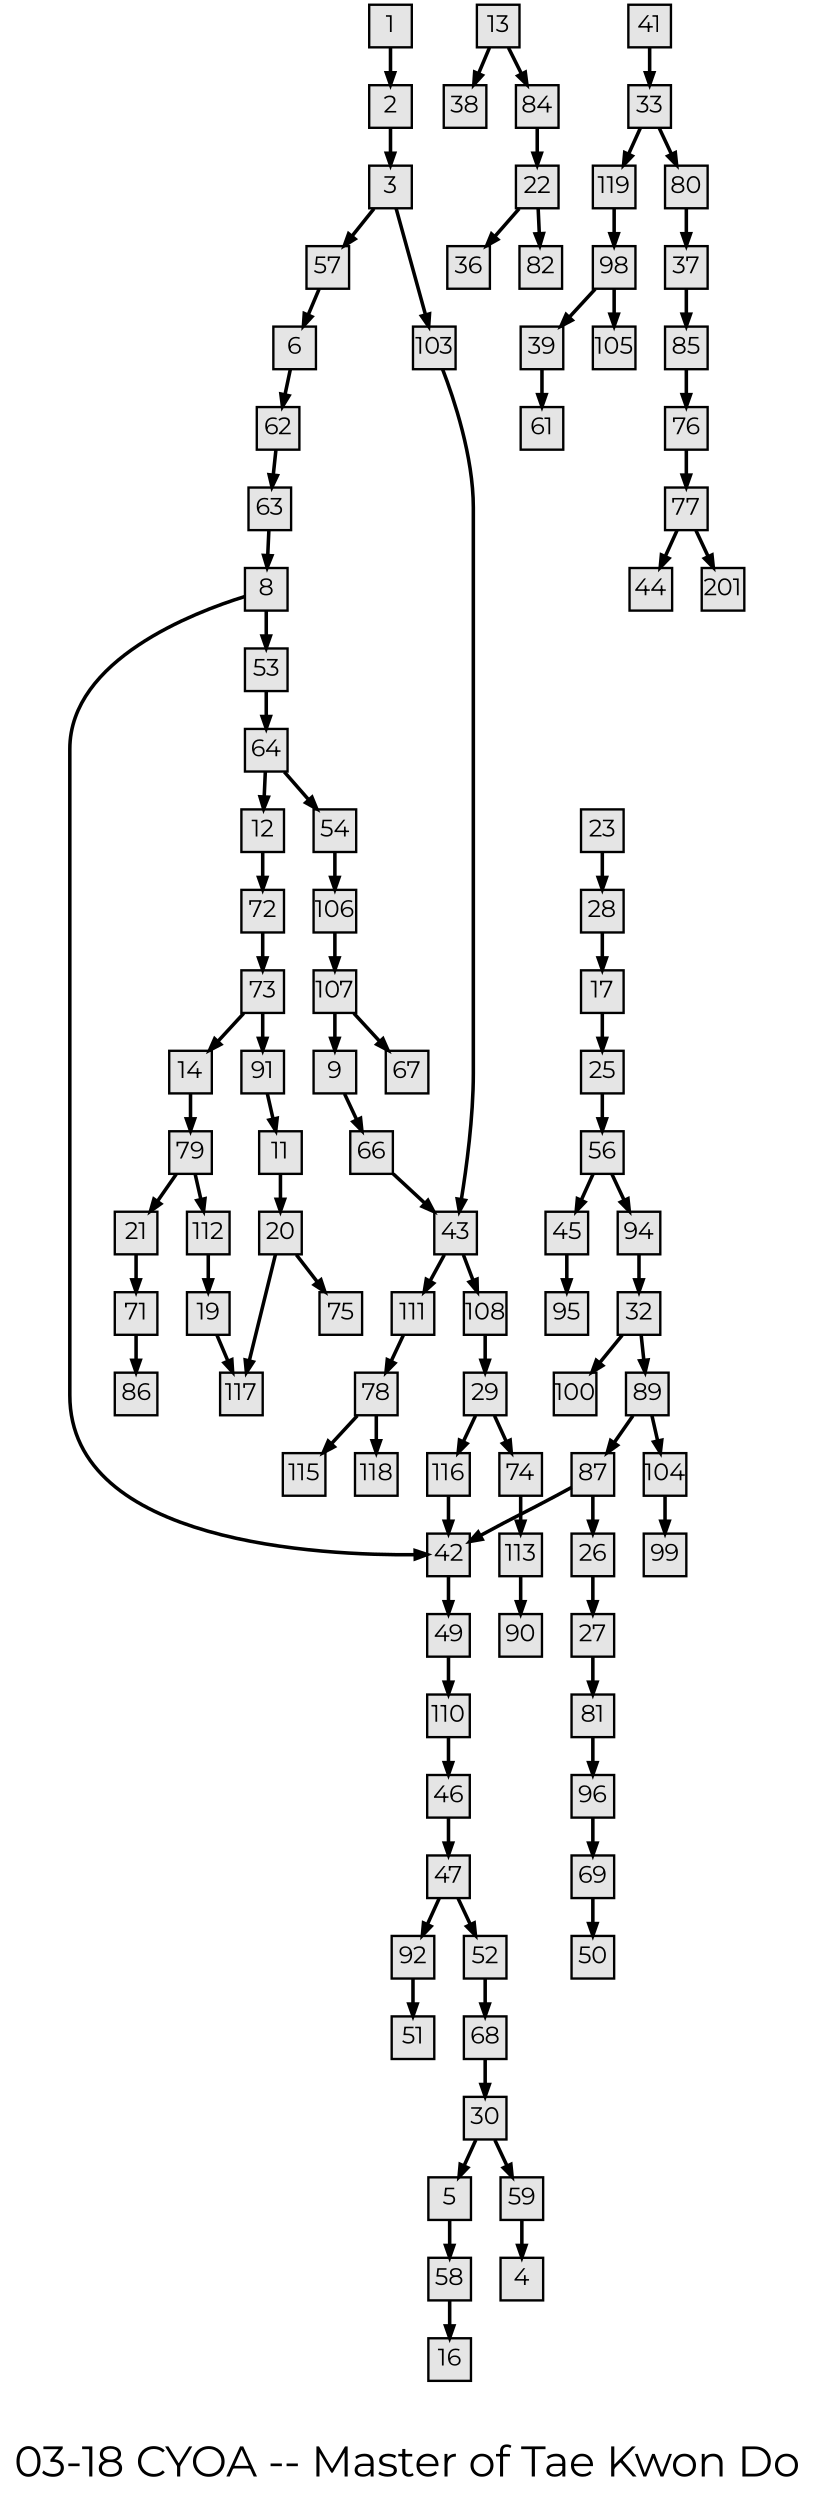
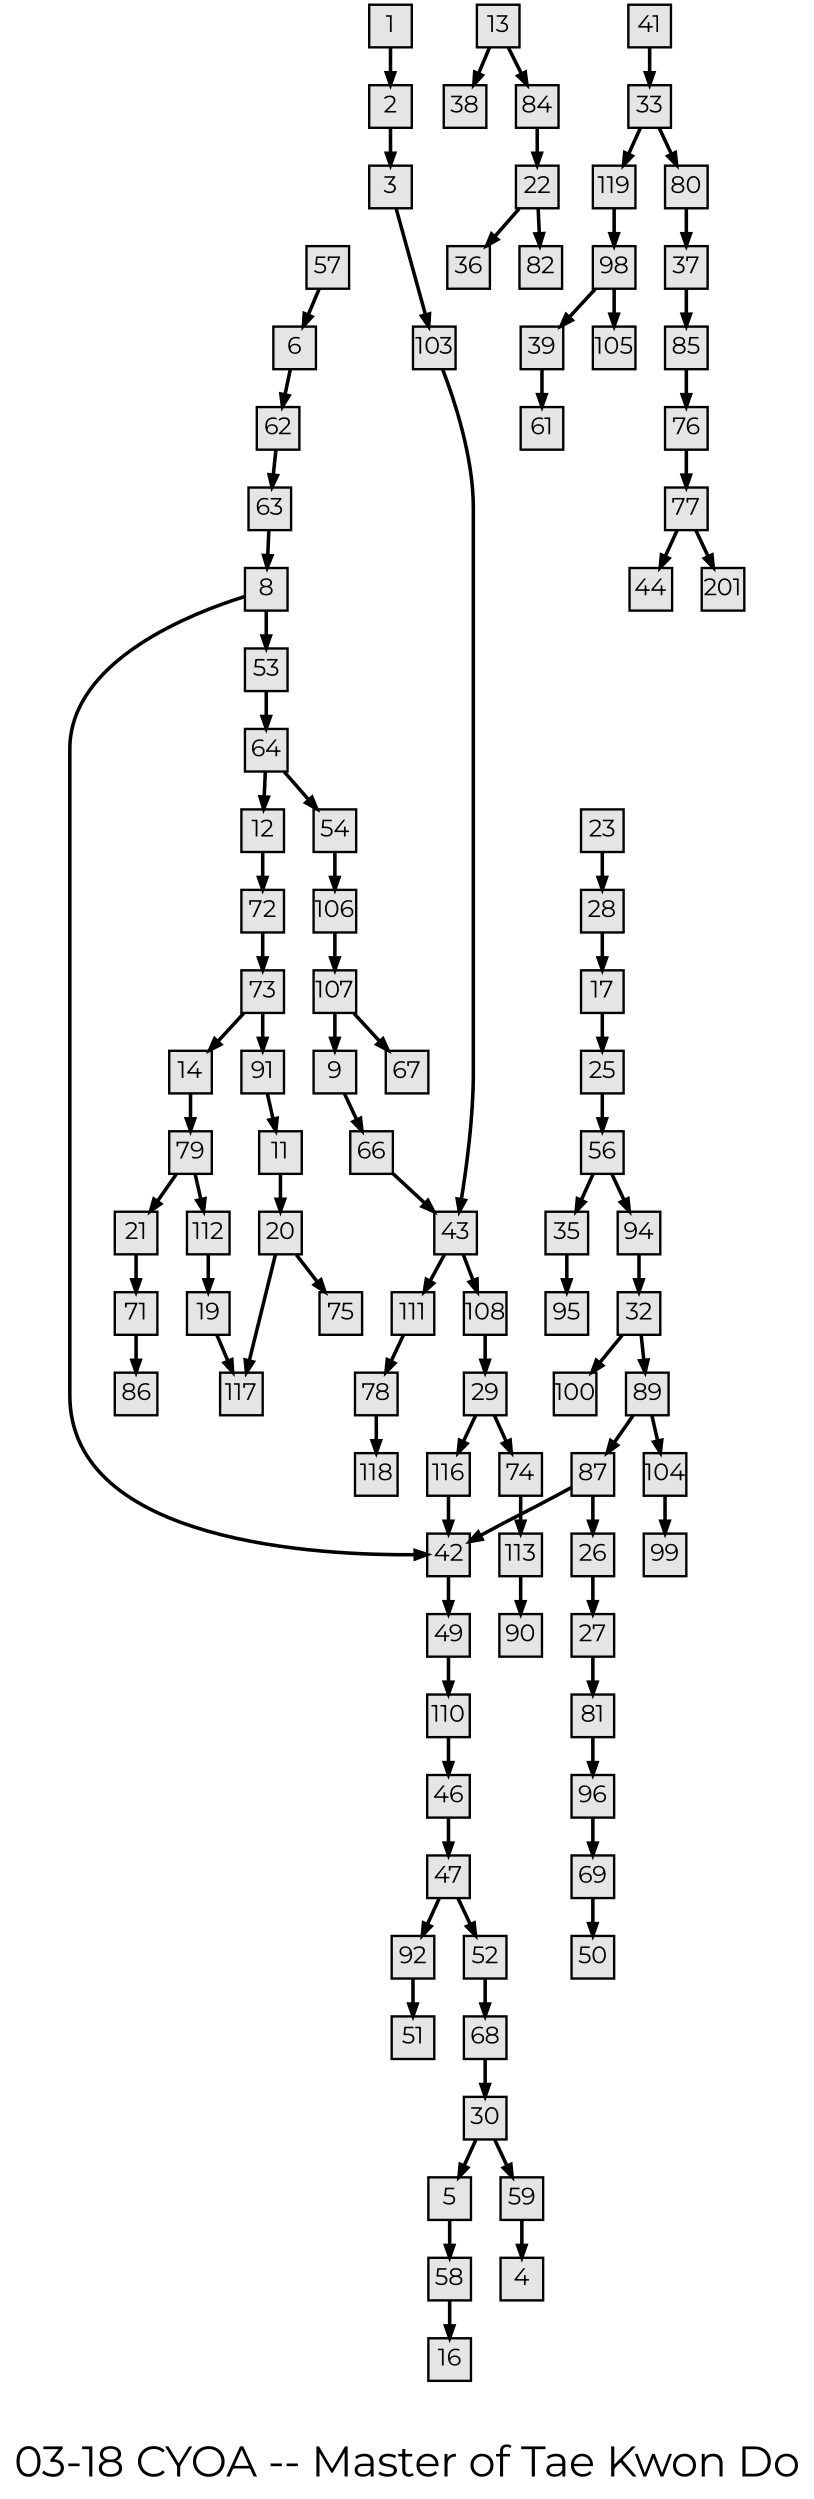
edge "3" -> "57": removed
node "45": label "45" -> "35"
node "115": removed
